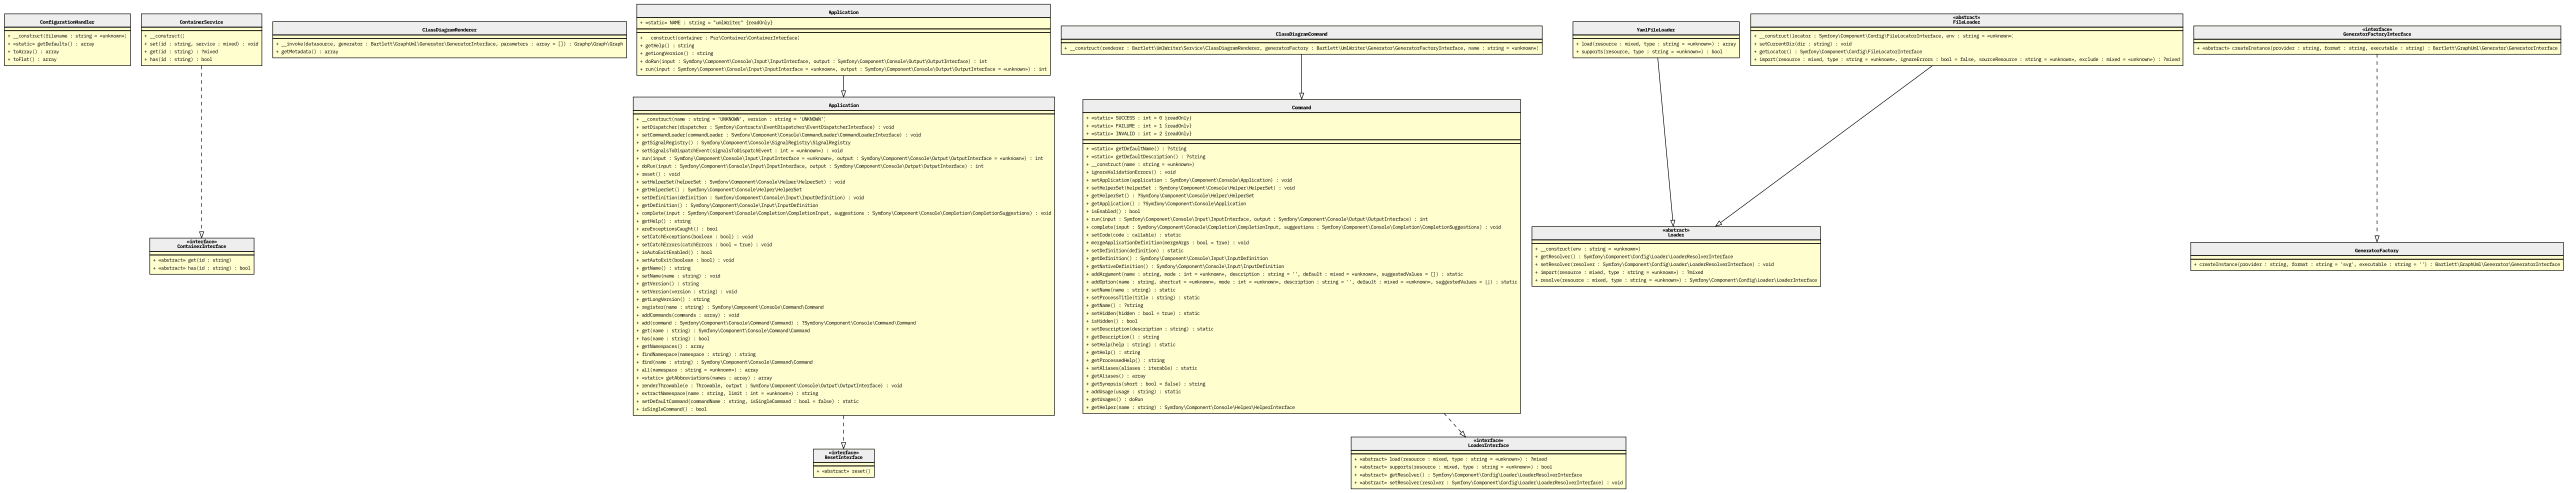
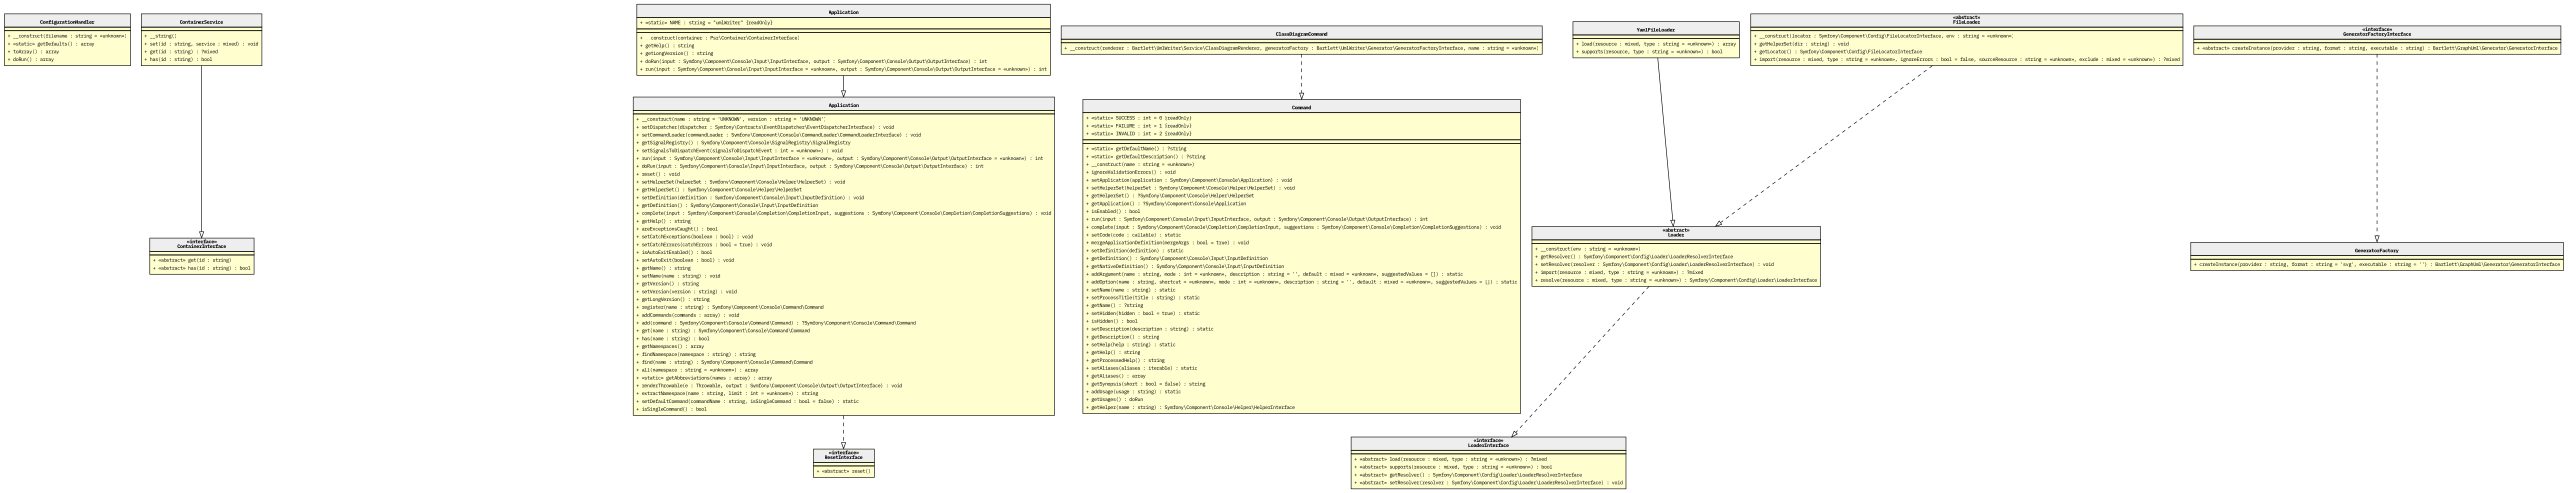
node "ContainerService": text "+ __construct()" -> "+ __string()"
node "ClassDiagramRenderer": removed
node "FileLoader": text "+ setCurrentDir(dir : string) : void" -> "+ getHelperSet(dir : string) : void"
node "ConfigurationHandler": text "+ toFlat() : array" -> "+ doRun() : array"
edge "ClassDiagramCommand" -> "Command": style filled -> dashed
edge "FileLoader" -> "Loader": style filled -> dashed
edge "ContainerService" -> "ContainerInterface": style dashed -> filled
edge "Command" -> "LoaderInterface": now "Loader" -> "LoaderInterface"
